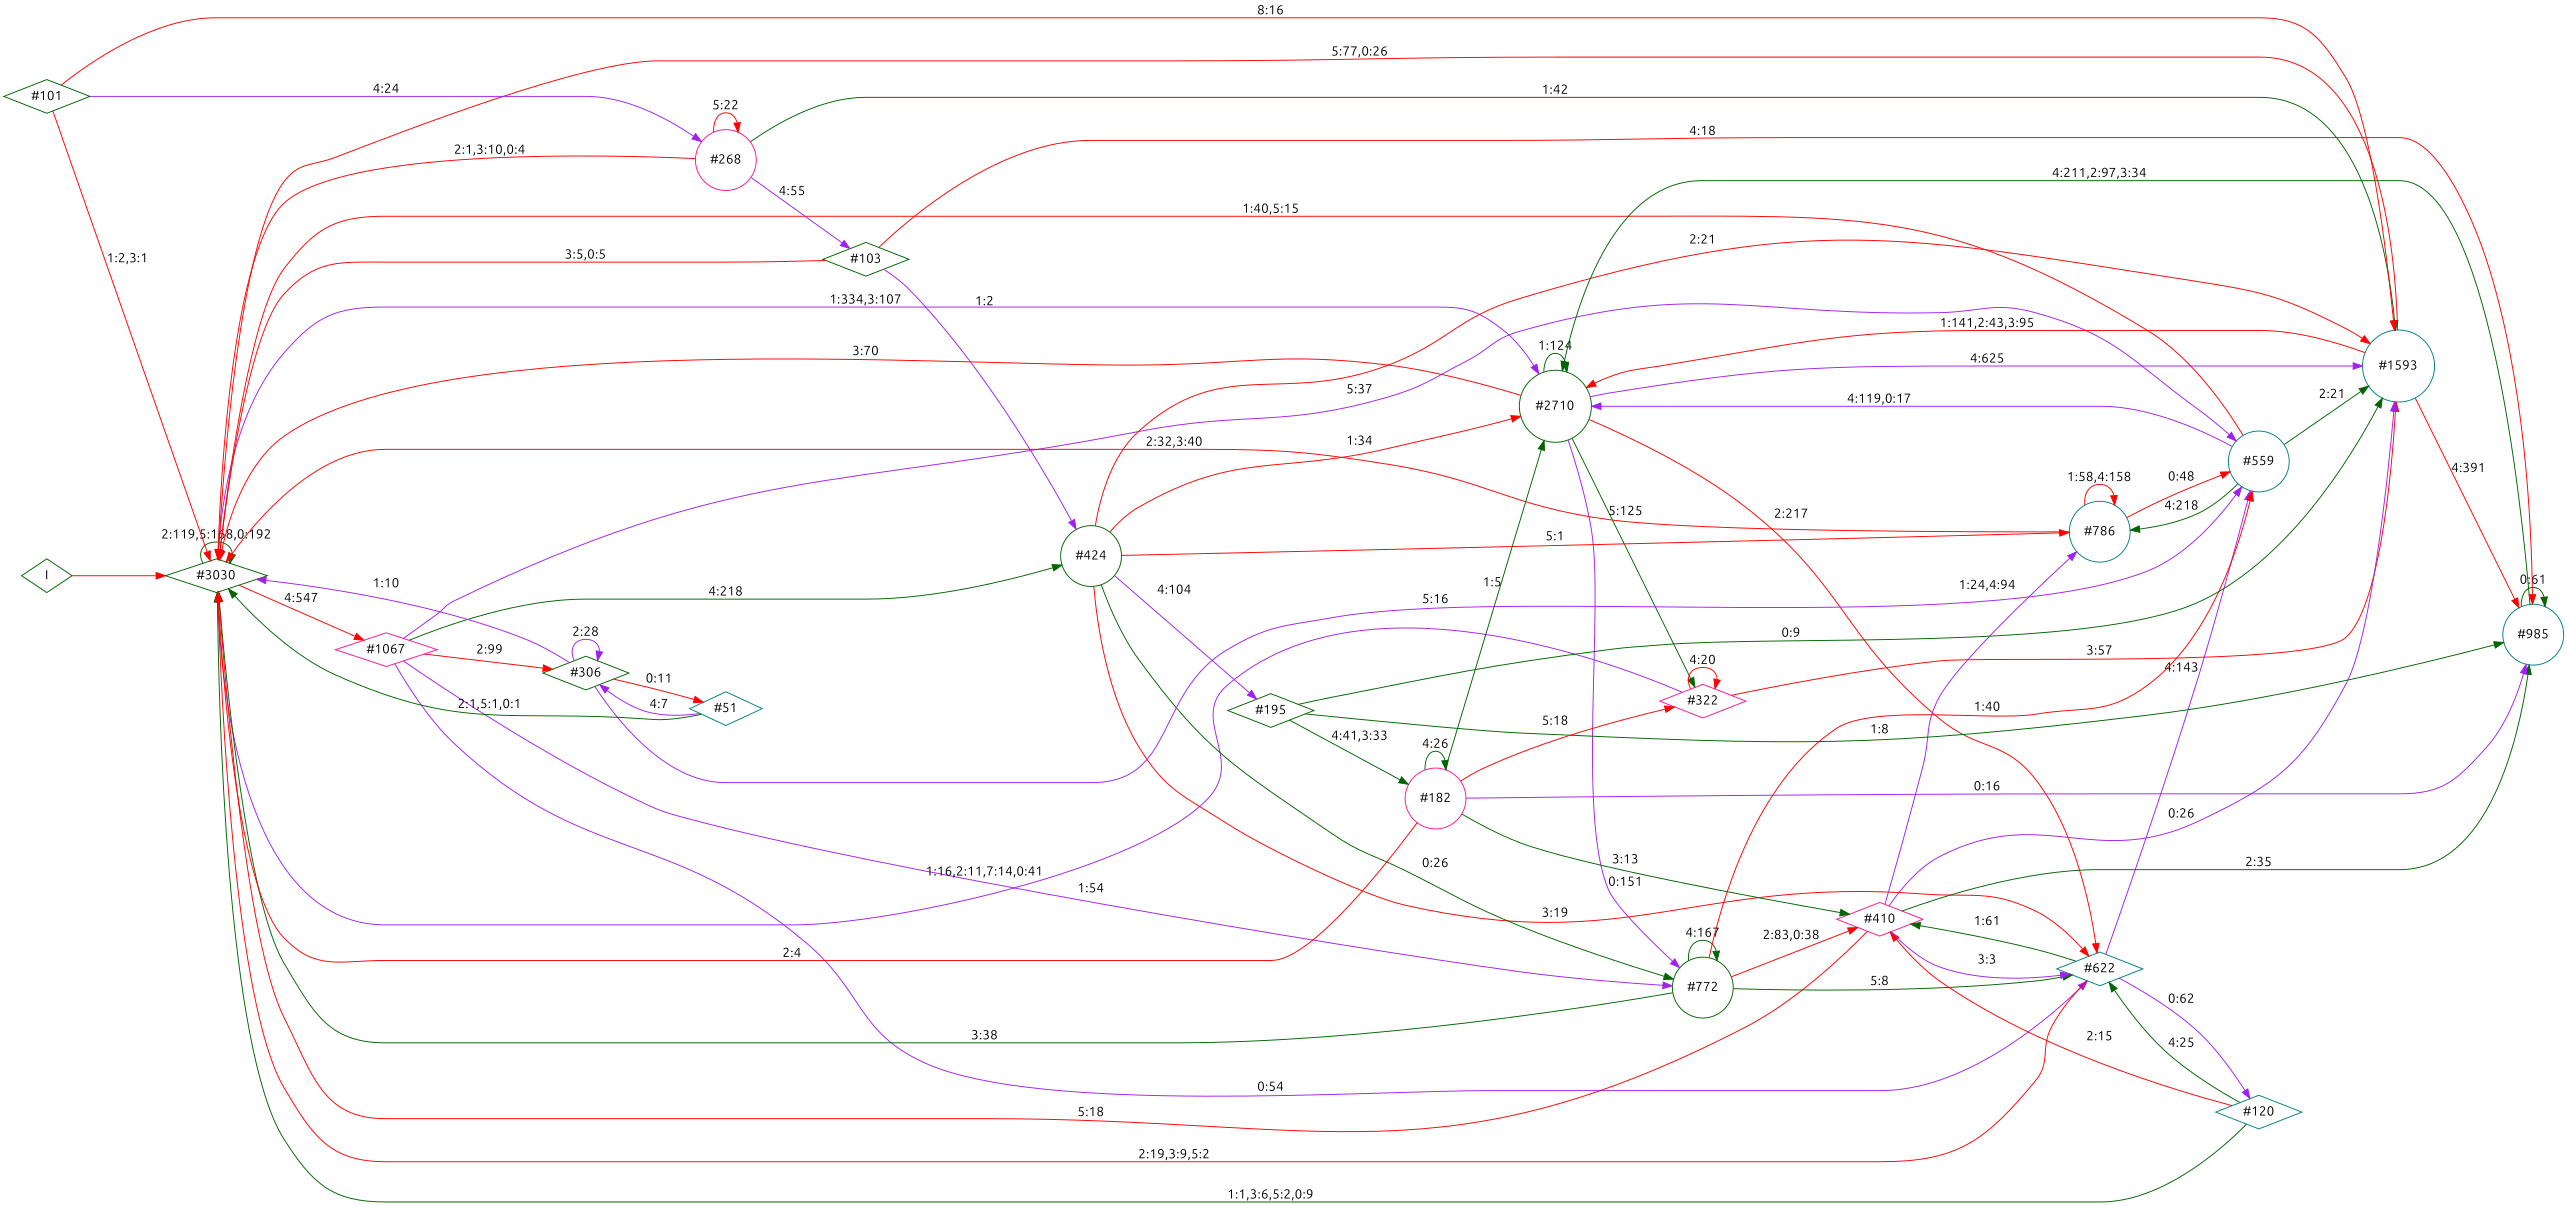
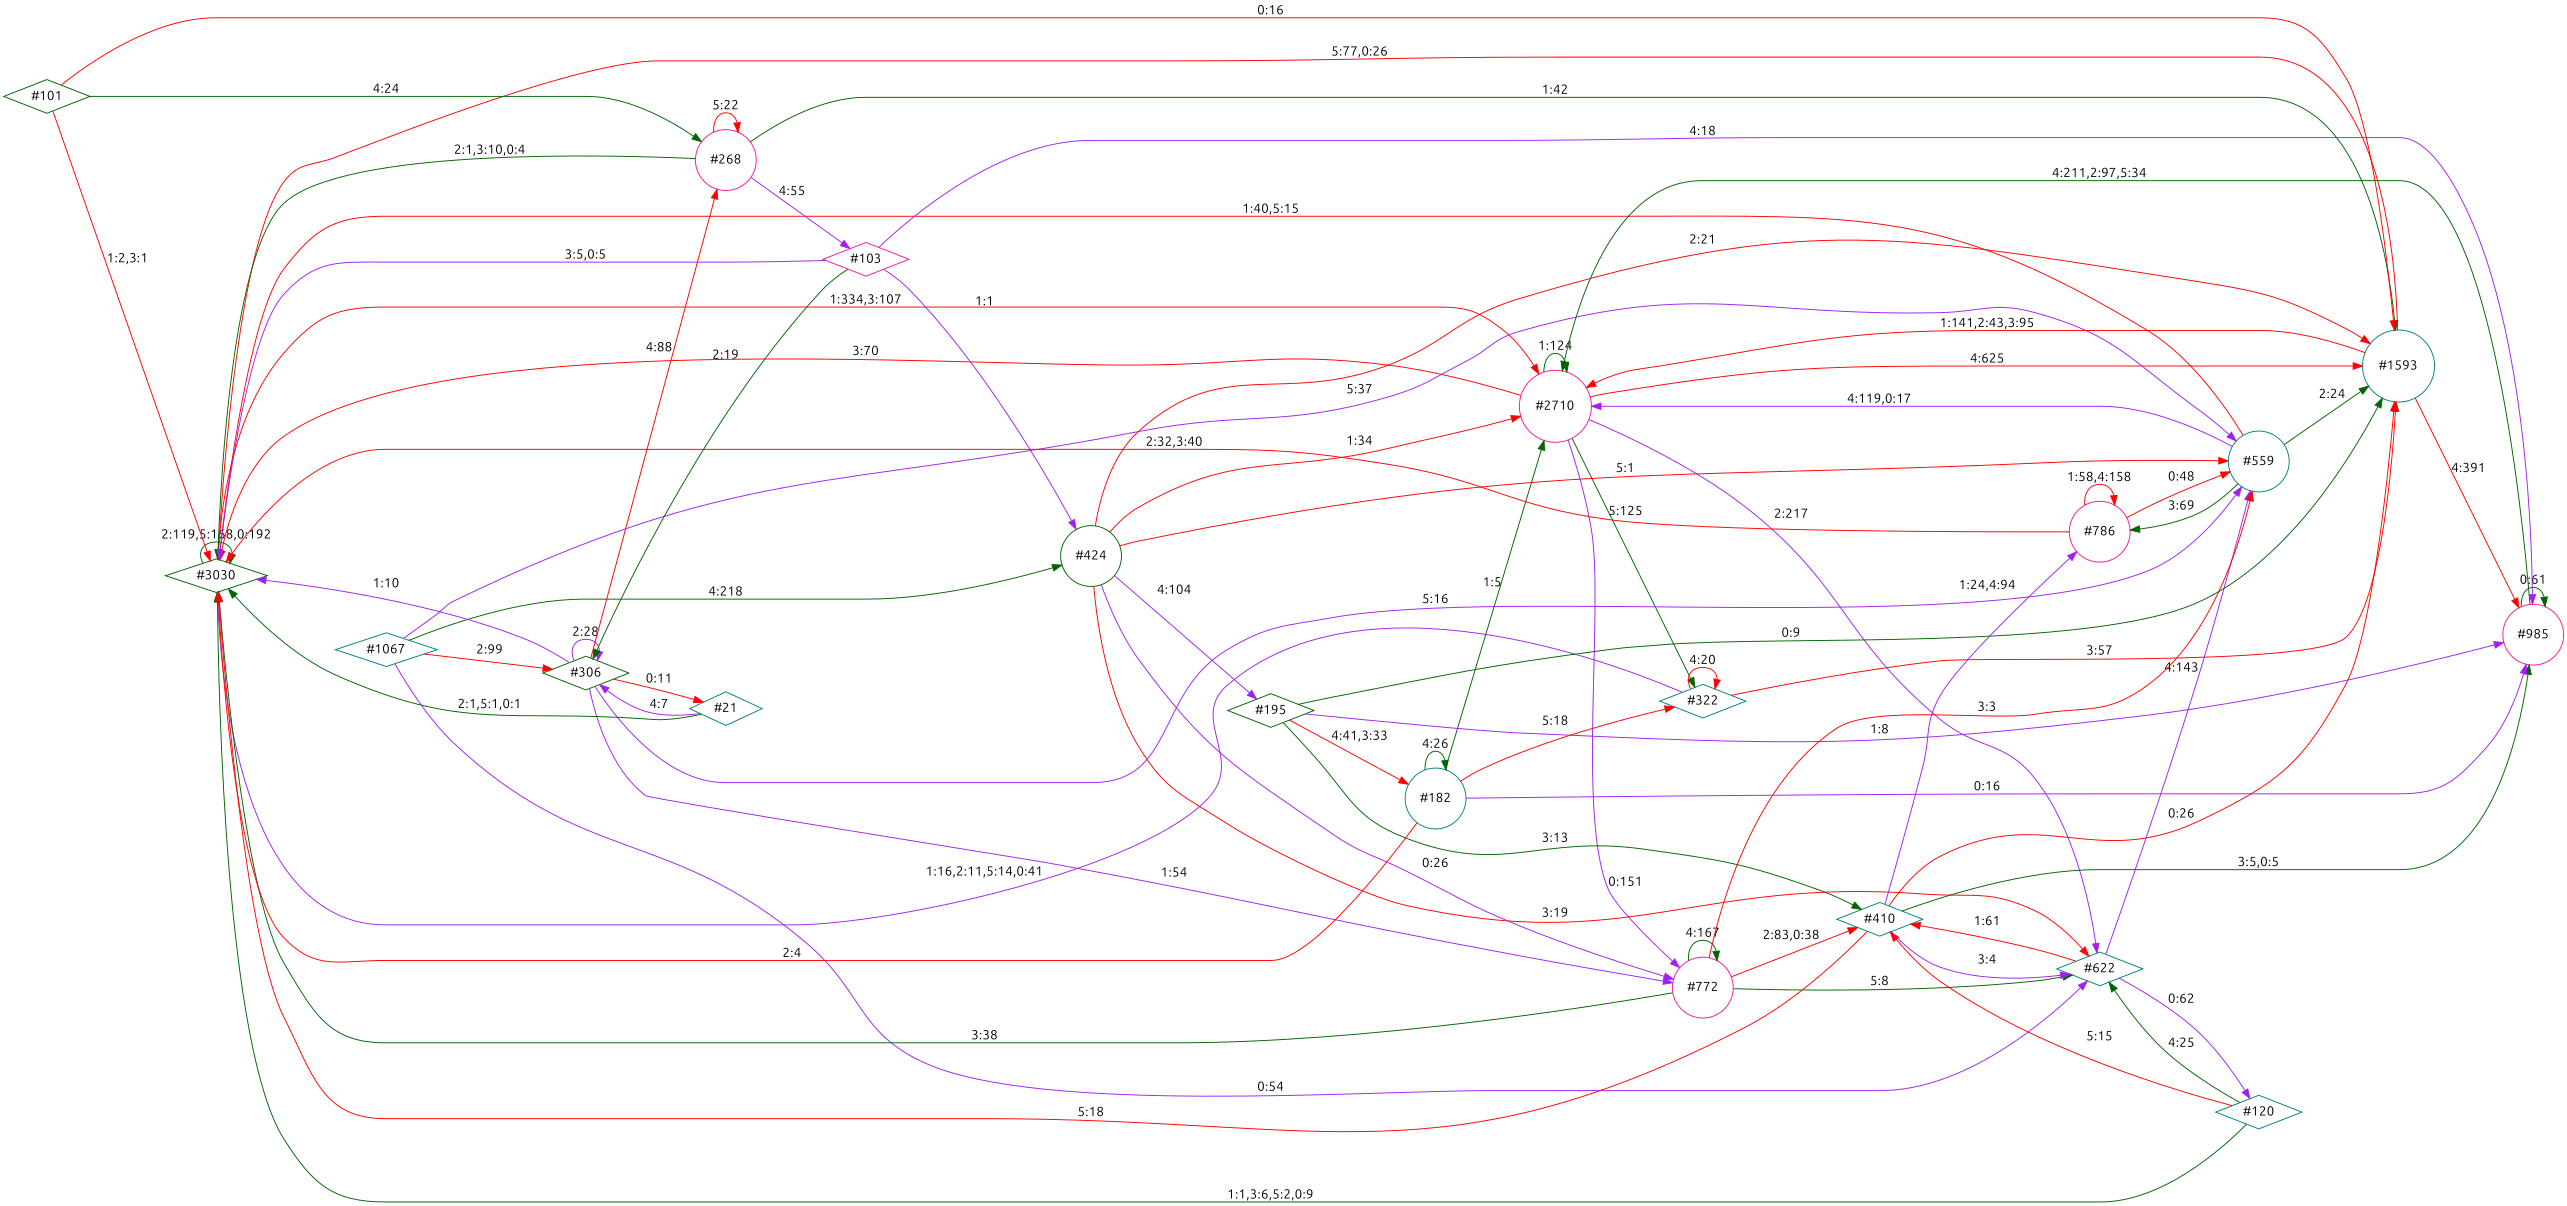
edge "#101" -> "#1593": label "8:16" -> "0:16"
edge "#101" -> "#268": color purple -> darkgreen
edge "#103" -> "#985": color red -> purple
edge "#985" -> "#2710": label "4:211,2:97,3:34" -> "4:211,2:97,5:34"
edge "#268" -> "#3030": color red -> darkgreen
node "#103": color darkgreen -> deeppink
edge "#103" -> "#3030": color red -> purple
edge "#103" -> "#424": label "1:2" -> "1:1"
edge "#3030" -> "#2710": color purple -> red
edge "#2710" -> "#1593": color purple -> red
edge "#559" -> "#1593": label "2:21" -> "2:24"
node "#2710": color darkgreen -> deeppink
edge "#306" -> "#268": added, label "4:88"
edge "#103" -> "#306": added, label "2:19"
edge "#559" -> "#786": label "4:218" -> "3:69"
node "#786": color teal -> deeppink
edge "#424" -> "#786": now "#424" -> "#559"
node "I": removed
edge "#3030" -> "#1067": removed, label "4:547"
node "#985": color teal -> deeppink
node "#1067": color deeppink -> teal
edge "#2710" -> "#622": color red -> purple
node "#322": color deeppink -> teal
edge "#772" -> "#559": label "1:40" -> "3:3"
node "#51": label "#51" -> "#21"
edge "#195" -> "#985": color darkgreen -> purple
edge "#195" -> "#182": color darkgreen -> red
edge "#410" -> "#1593": color purple -> red
node "#182": color deeppink -> teal
edge "#424" -> "#772": color darkgreen -> purple
edge "#410" -> "#985": label "2:35" -> "3:5,0:5"
edge "#322" -> "#3030": label "1:16,2:11,7:14,0:41" -> "1:16,2:11,5:14,0:41"
edge "#182" -> "#410": now "#195" -> "#410"
edge "#1067" -> "#772": now "#306" -> "#772"
node "#410": color deeppink -> teal
edge "#622" -> "#410": color darkgreen -> red
edge "#410" -> "#622": label "3:3" -> "3:4"
node "#772": color darkgreen -> deeppink
edge "#120" -> "#410": label "2:15" -> "5:15"
edge "#622" -> "#3030": removed, label "2:19,3:9,5:2"
